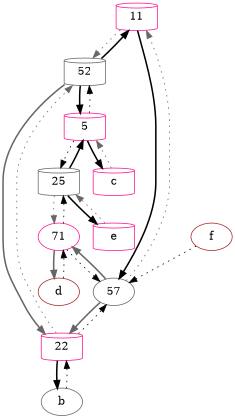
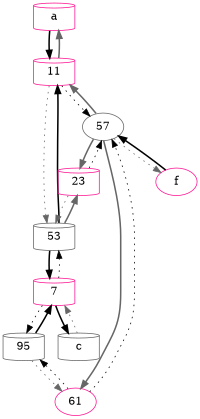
node "a": added
node "52": label "52" -> "53"
node "5": label "5" -> "7"
edge "57" -> "f": added
edge "11" -> "57": style bold -> dotted
edge "57" -> "11": style dotted -> bold
node "25": label "25" -> "95"
node "c": color deeppink -> gray40
node "71": label "71" -> "61"
node "e": removed
node "f": color brown -> deeppink
edge "f" -> "57": style dotted -> bold
node "d": removed
node "22": label "22" -> "23"
node "b": removed
